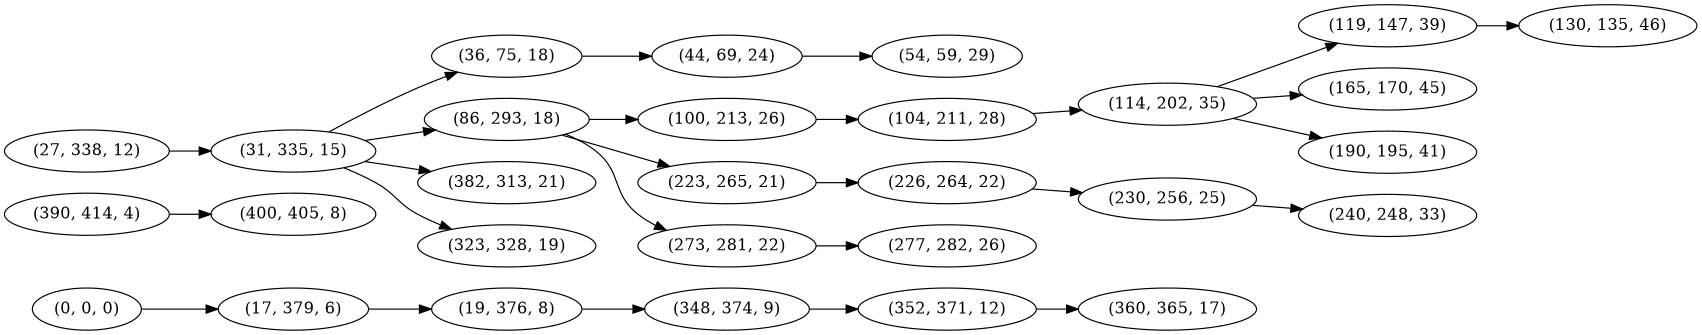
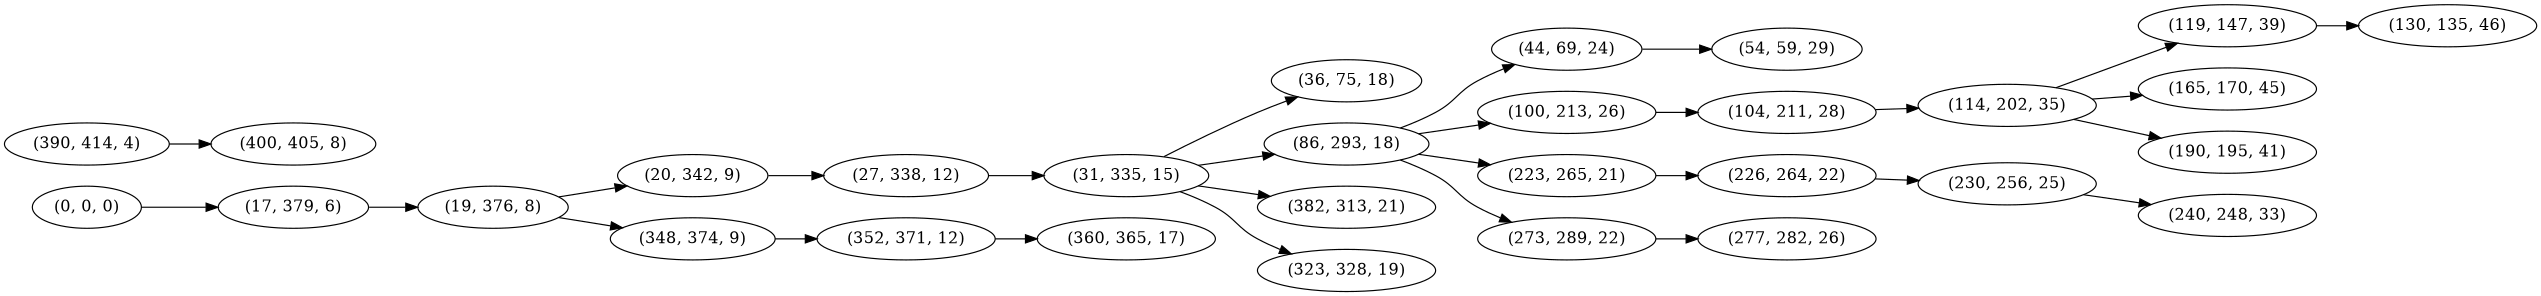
edge "(36, 75, 18)" -> "(44, 69, 24)": now "(86, 293, 18)" -> "(44, 69, 24)"
node "(20, 342, 9)": added
node "(273, 281, 22)": label "(273, 281, 22)" -> "(273, 289, 22)"
